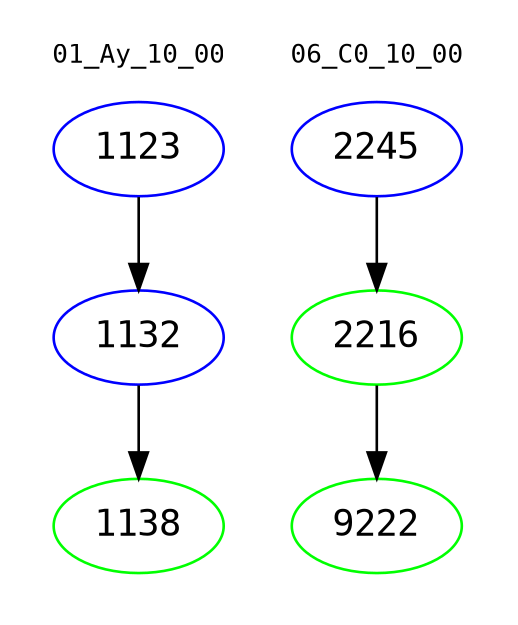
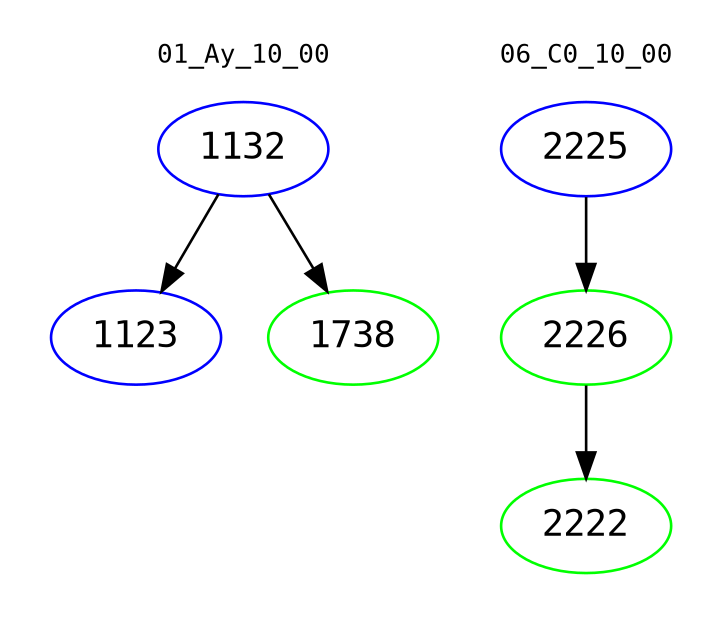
node "2245": label "2245" -> "2225"
edge "1123" -> "1132": reversed
node "2216": label "2216" -> "2226"
node "1138": label "1138" -> "1738"
node "9222": label "9222" -> "2222"
